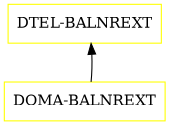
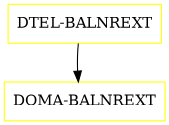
edge "DOMA-BALNREXT" -> "DTEL-BALNREXT": reversed
